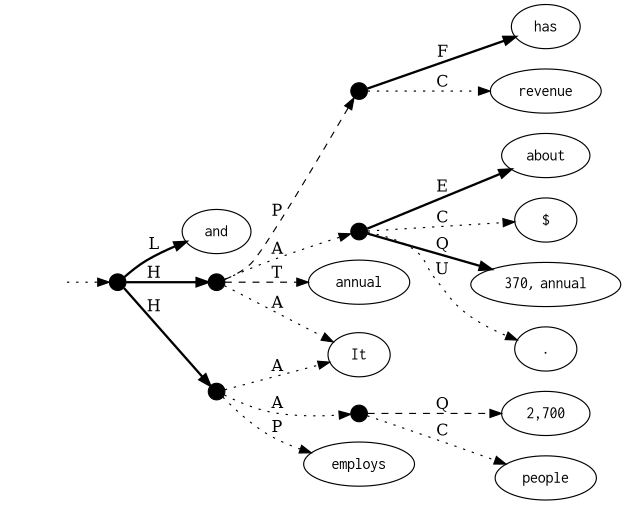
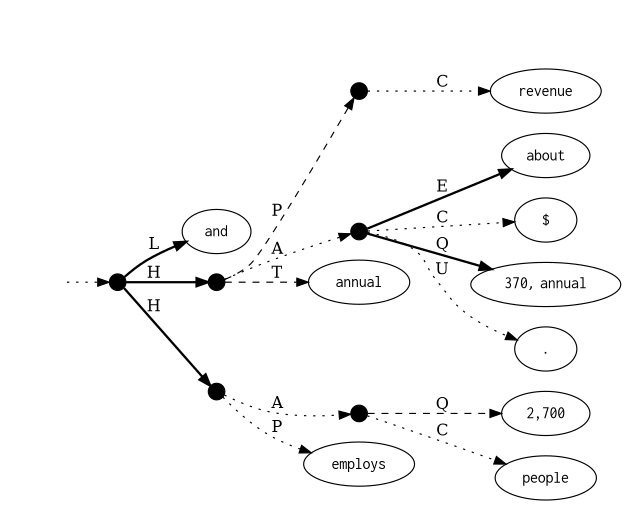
node "has": removed
node "It": removed
